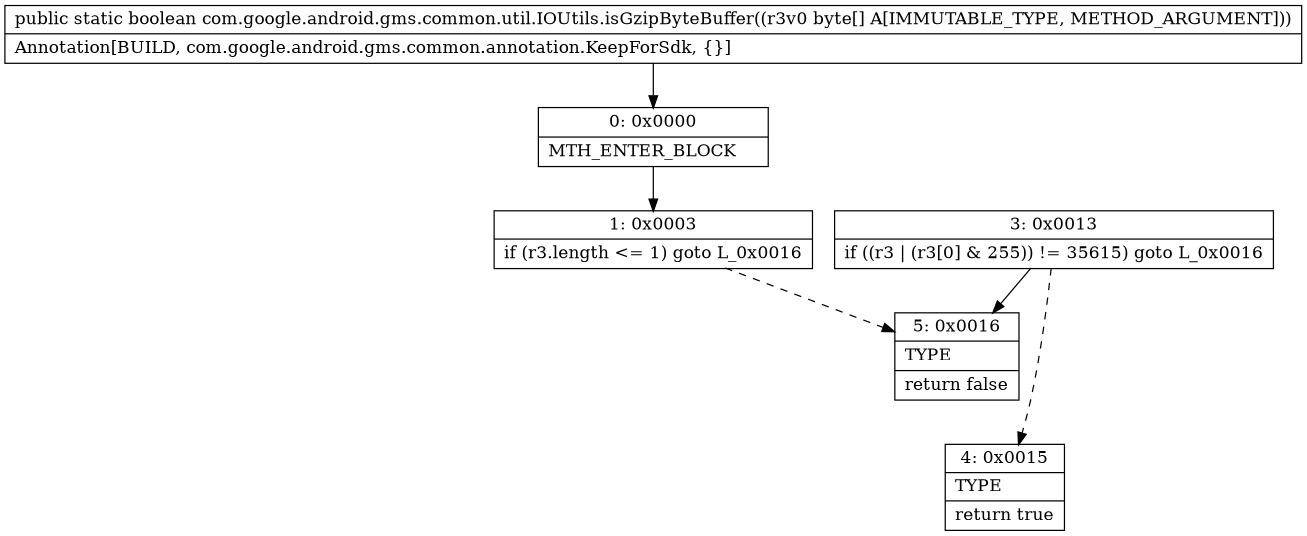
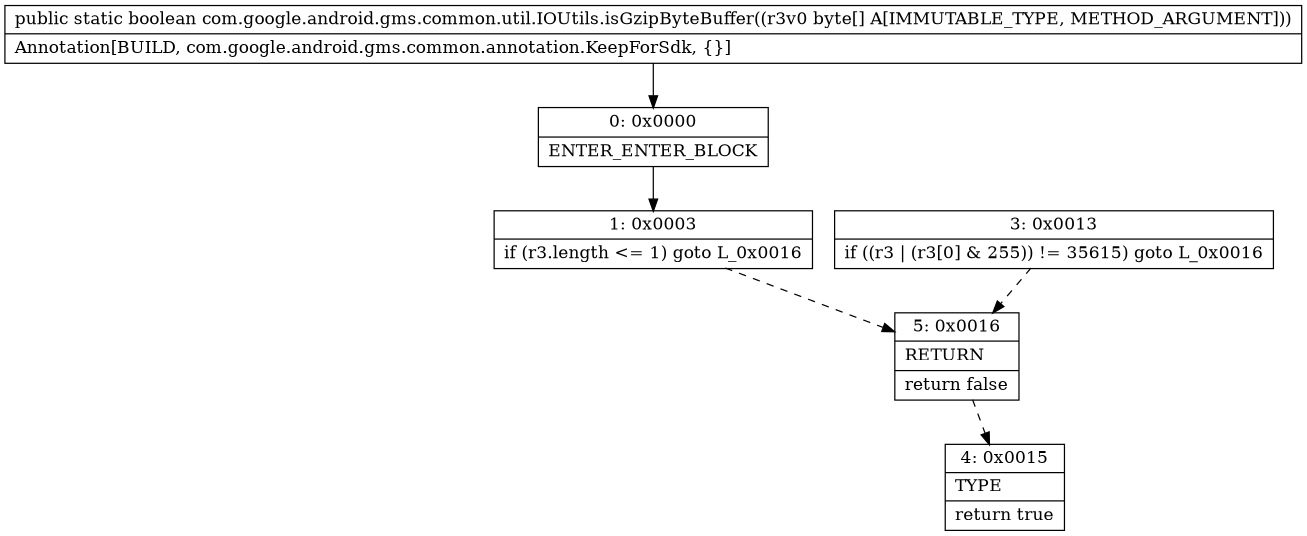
node "0: 0x0000": text "MTH_ENTER_BLOCK" -> "ENTER_ENTER_BLOCK"
edge "3: 0x0013" -> "5: 0x0016": style solid -> dashed
edge "3: 0x0013" -> "4: 0x0015": now "5: 0x0016" -> "4: 0x0015"
node "5: 0x0016": text "TYPE" -> "RETURN"
